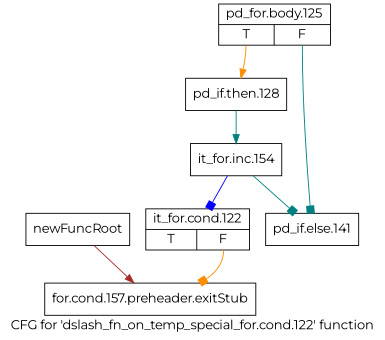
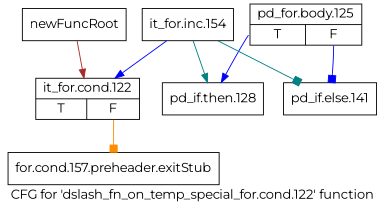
edge "pd_for.body.125" -> "pd_if.then.128": color darkorange -> blue
edge "pd_if.then.128" -> "it_for.inc.154": reversed
edge "pd_for.body.125" -> "pd_if.else.141": color teal -> blue
edge "it_for.inc.154" -> "it_for.cond.122": arrowhead box -> normal
edge "newFuncRoot" -> "for.cond.157.preheader.exitStub": now "newFuncRoot" -> "it_for.cond.122"
